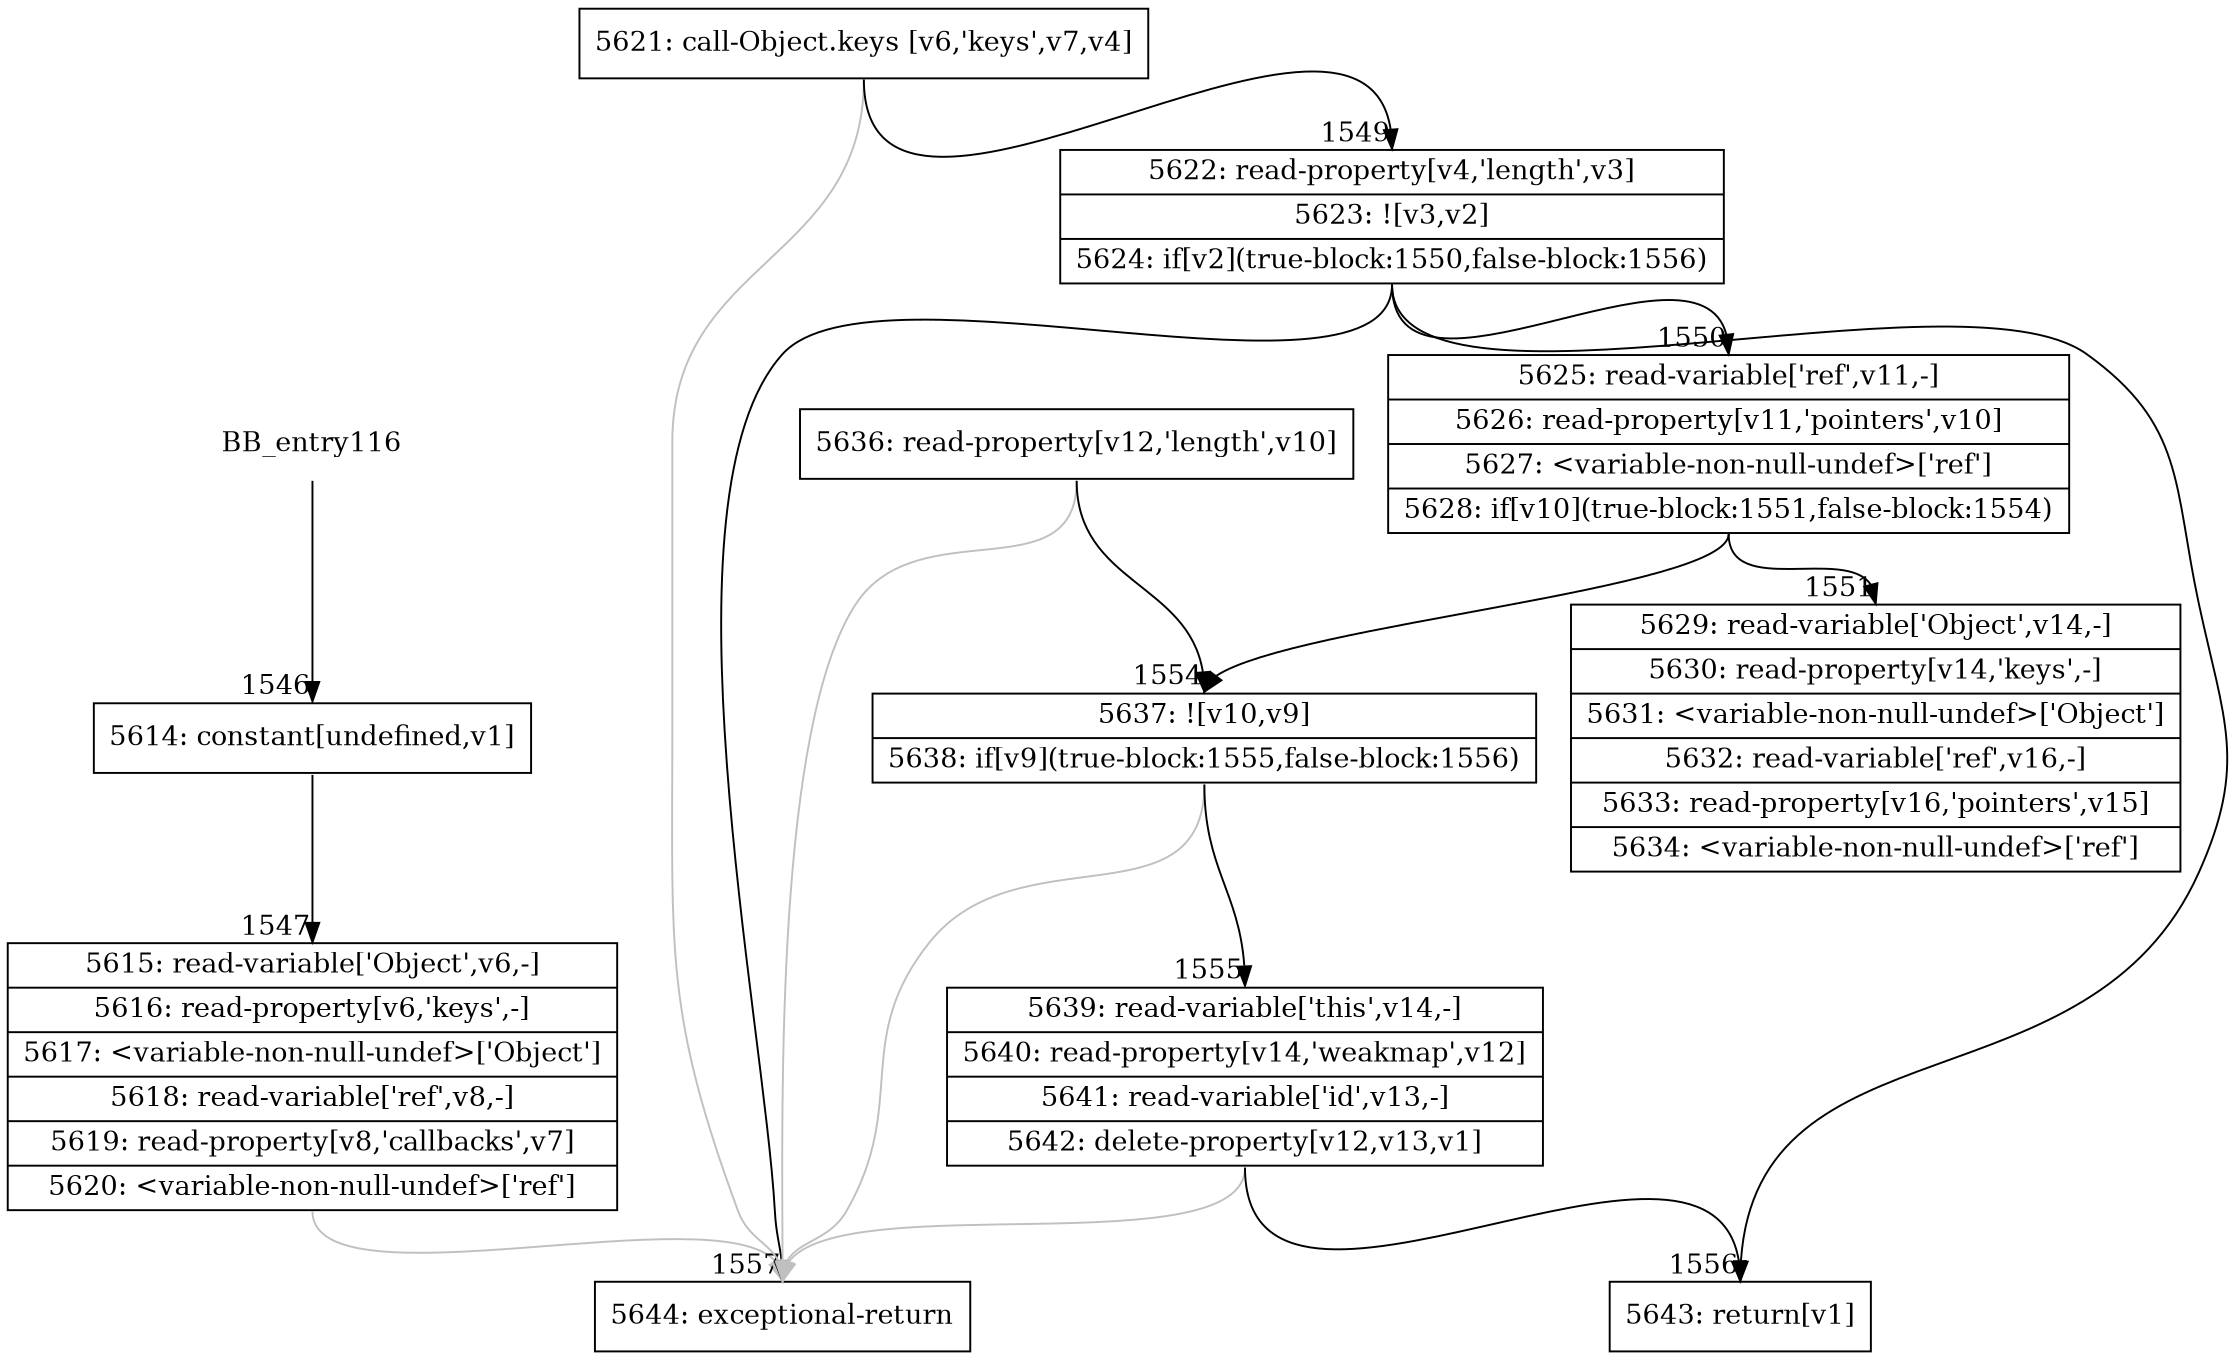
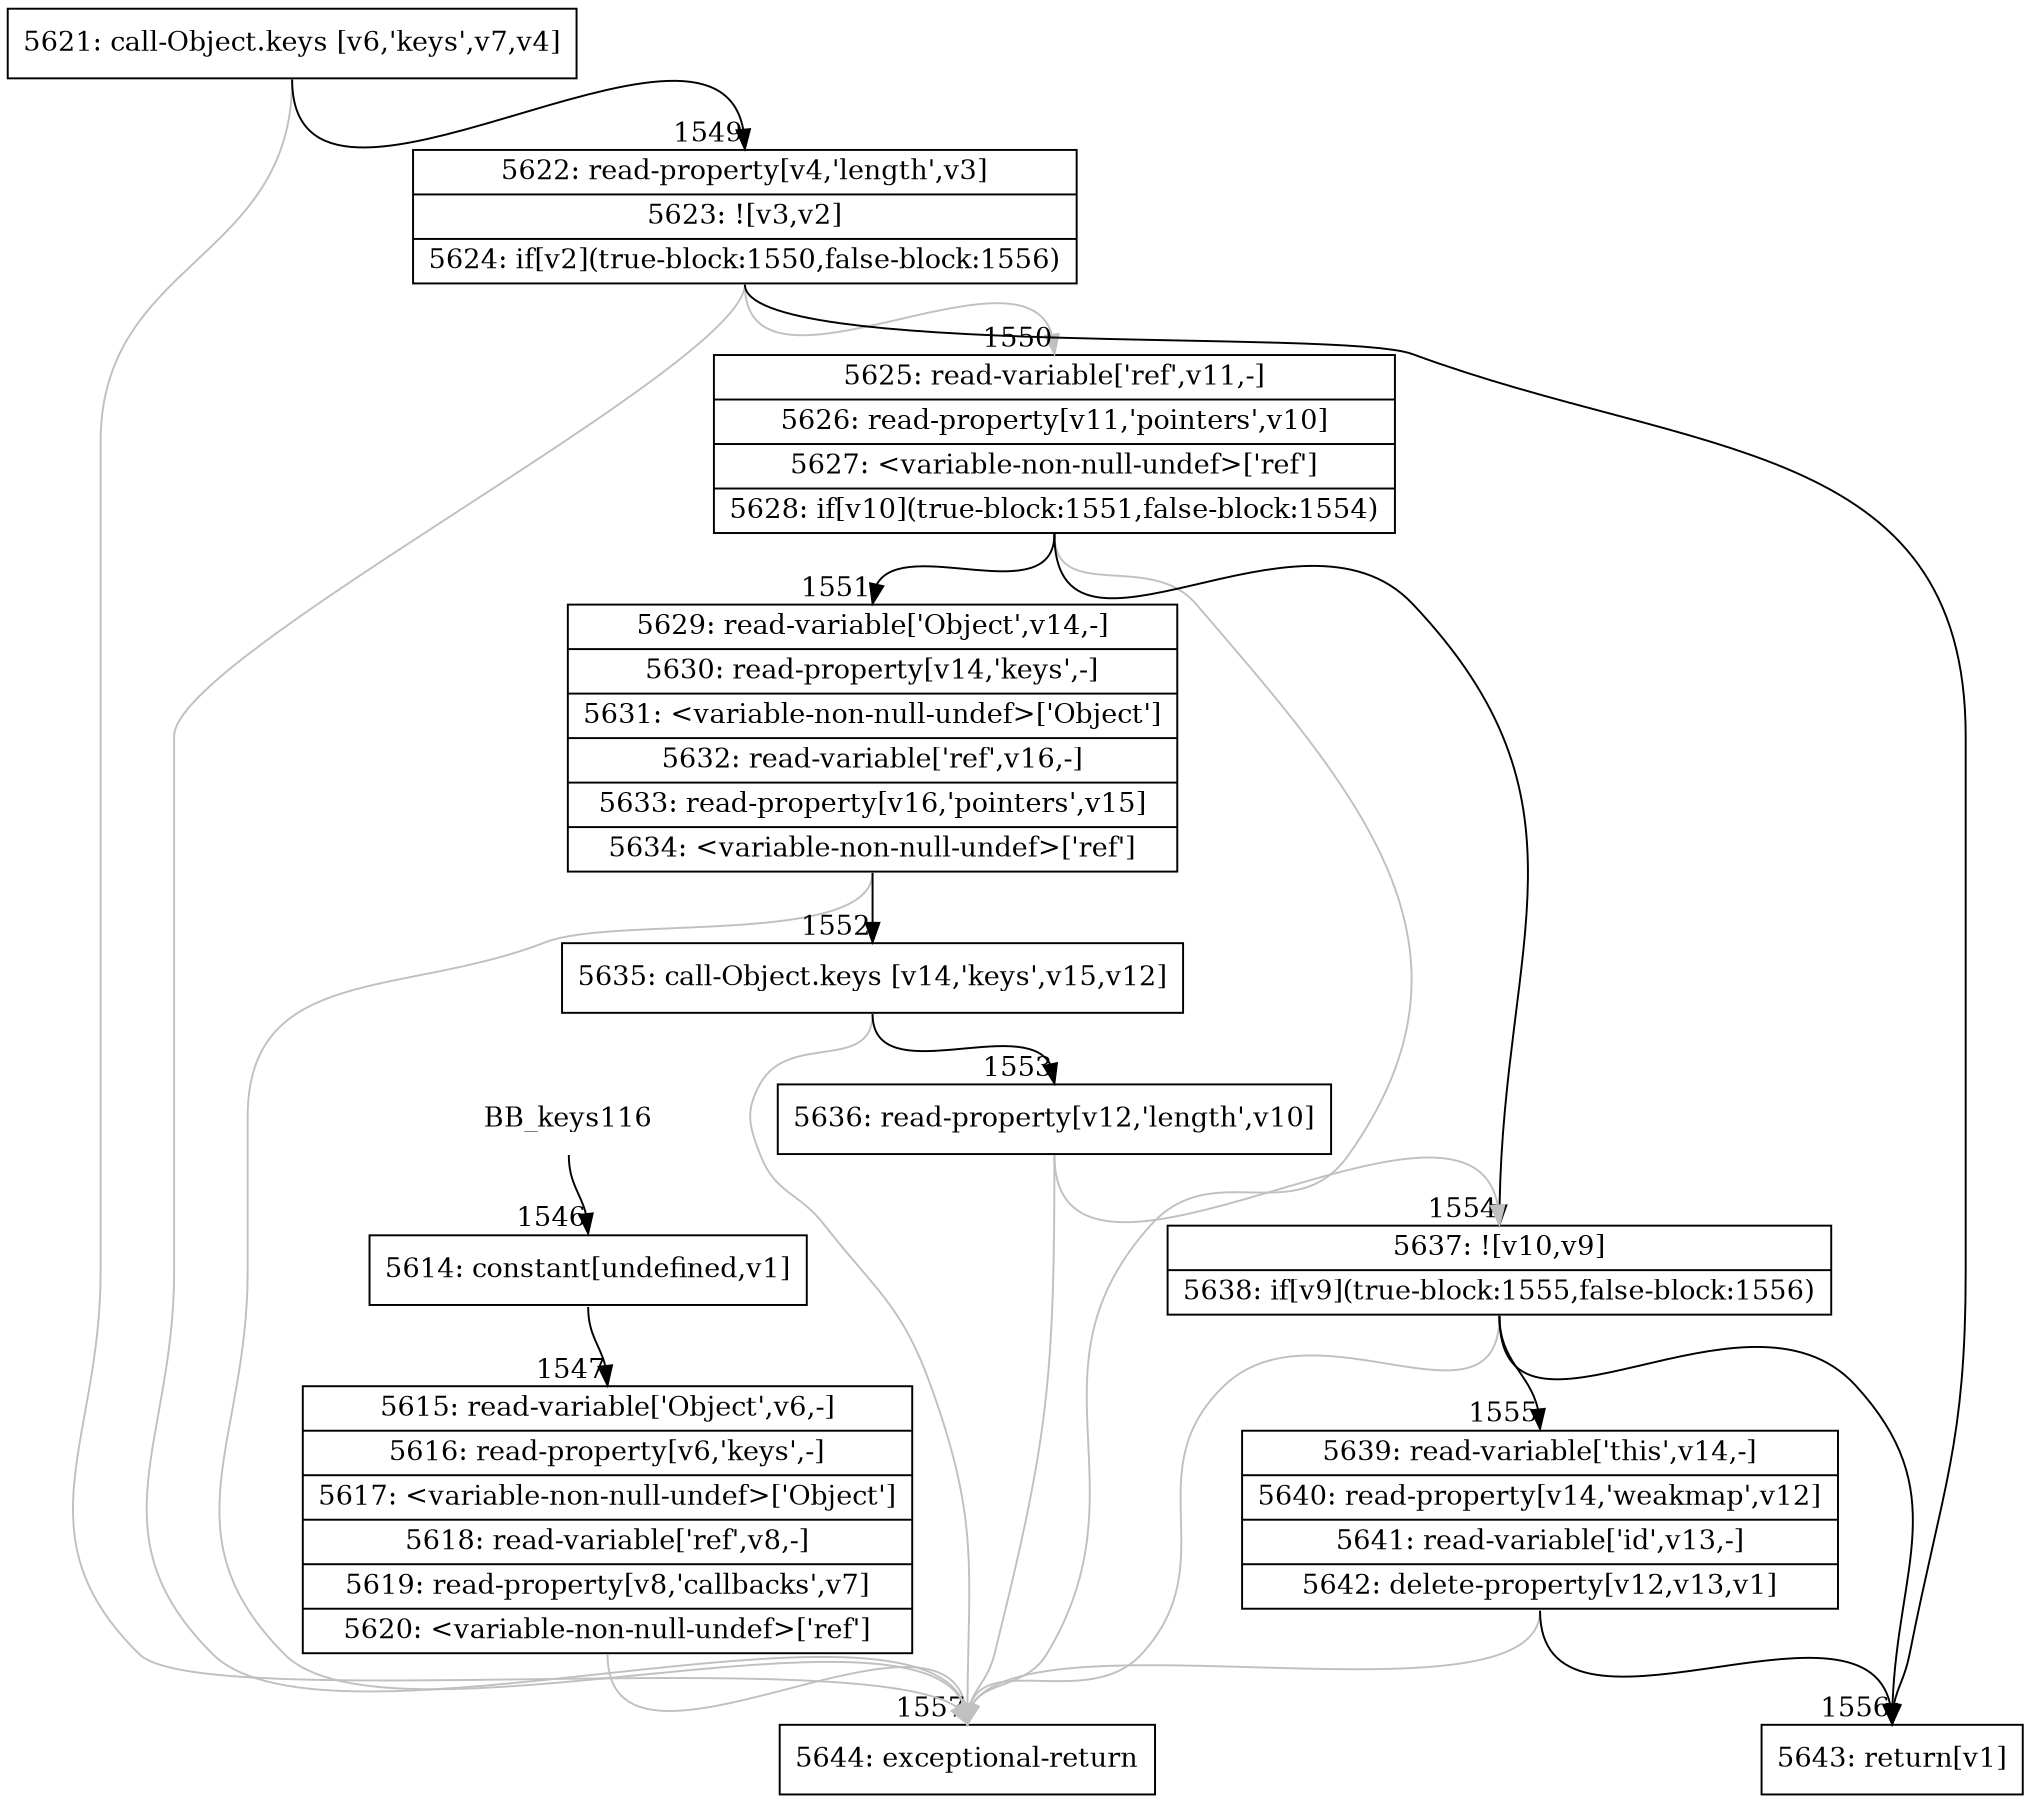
edge "5622: read-property[v4,'length',v3]" -> "5625: read-variable['ref',v11,-]": color black -> gray
node "BB_entry116": label "BB_entry116" -> "BB_keys116"
edge "5622: read-property[v4,'length',v3]" -> "5644: exceptional-return": color black -> gray
edge "5636: read-property[v12,'length',v10]" -> "5637: ![v10,v9]": color black -> gray
node "5635: call-Object.keys [v14,'keys',v15,v12]": added
edge "5625: read-variable['ref',v11,-]" -> "5644: exceptional-return": added
edge "5637: ![v10,v9]" -> "5643: return[v1]": added
edge "5629: read-variable['Object',v14,-]" -> "5644: exceptional-return": added
